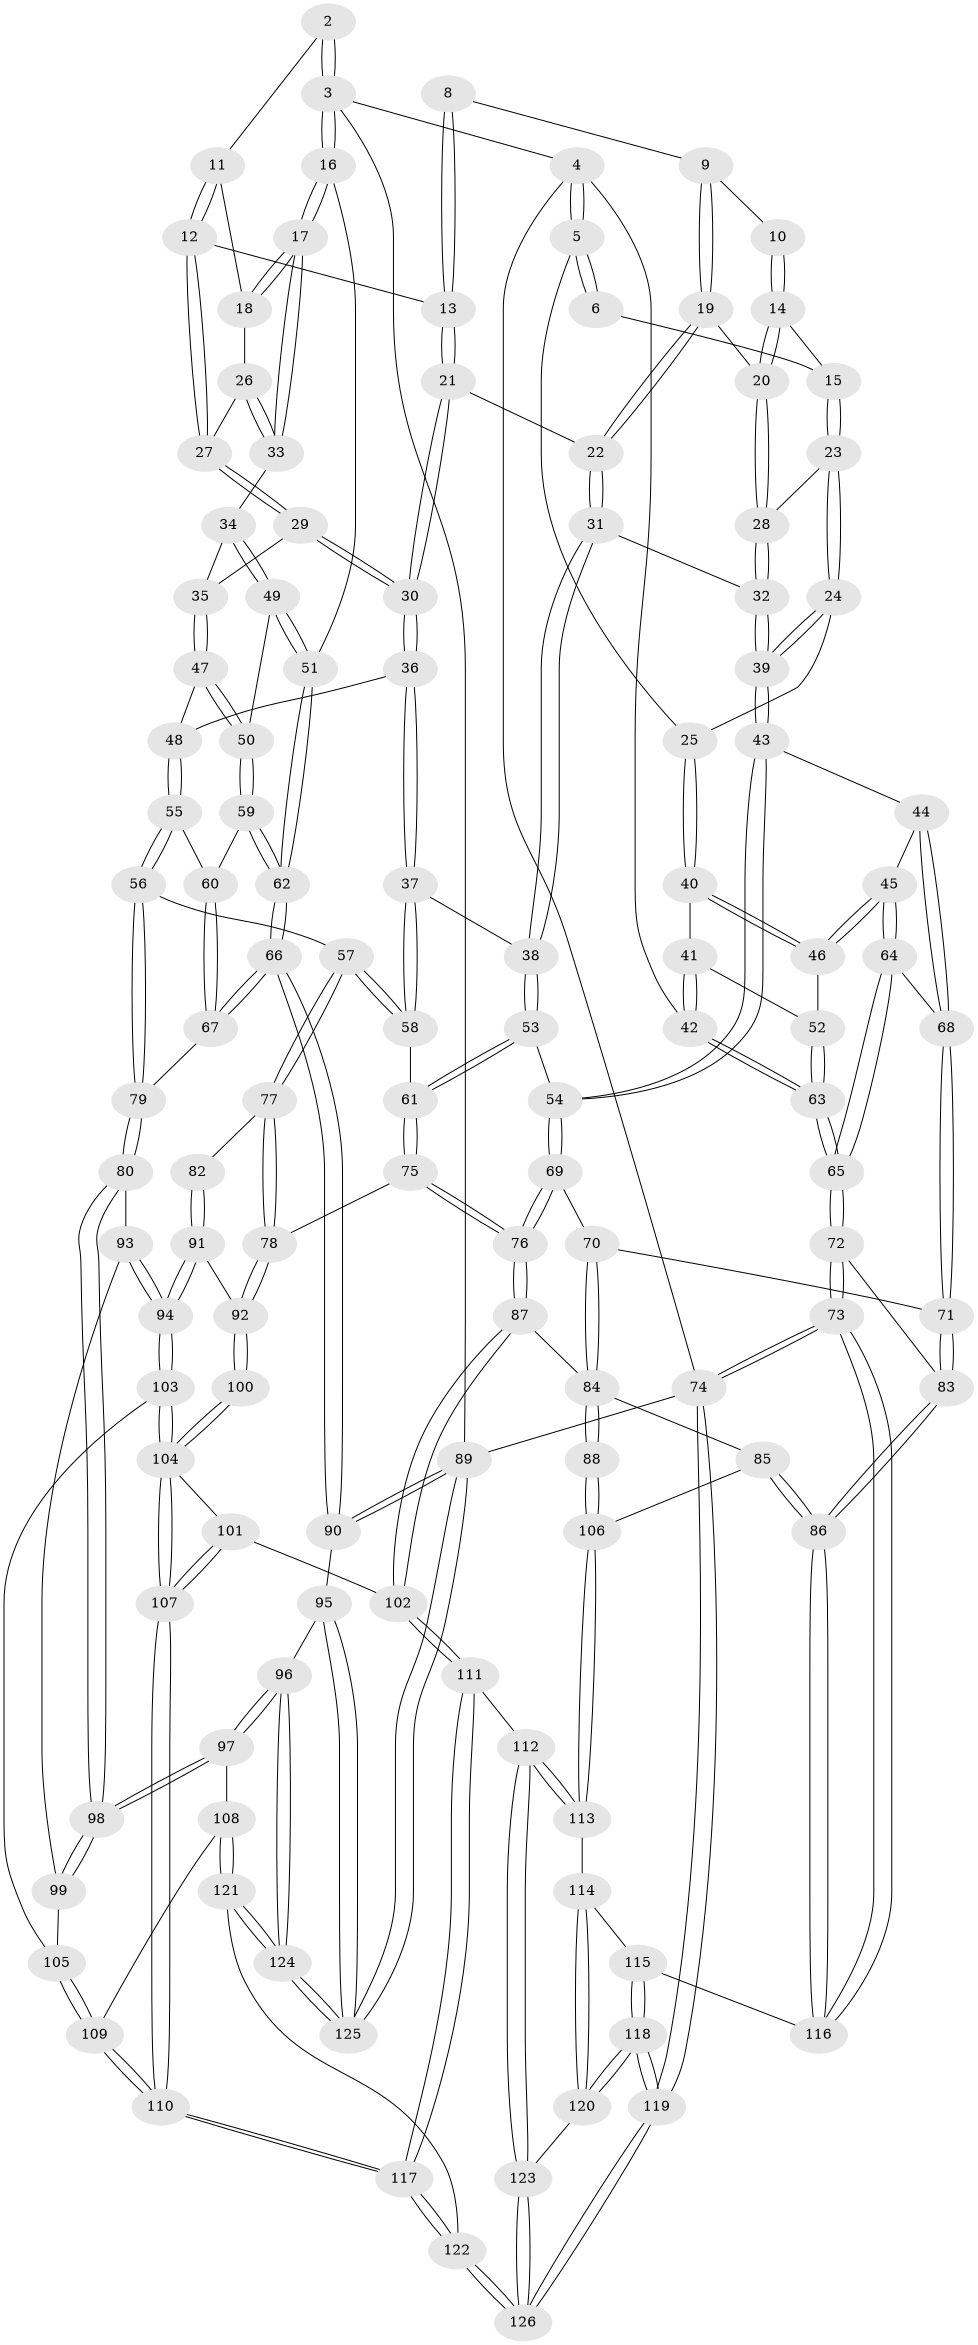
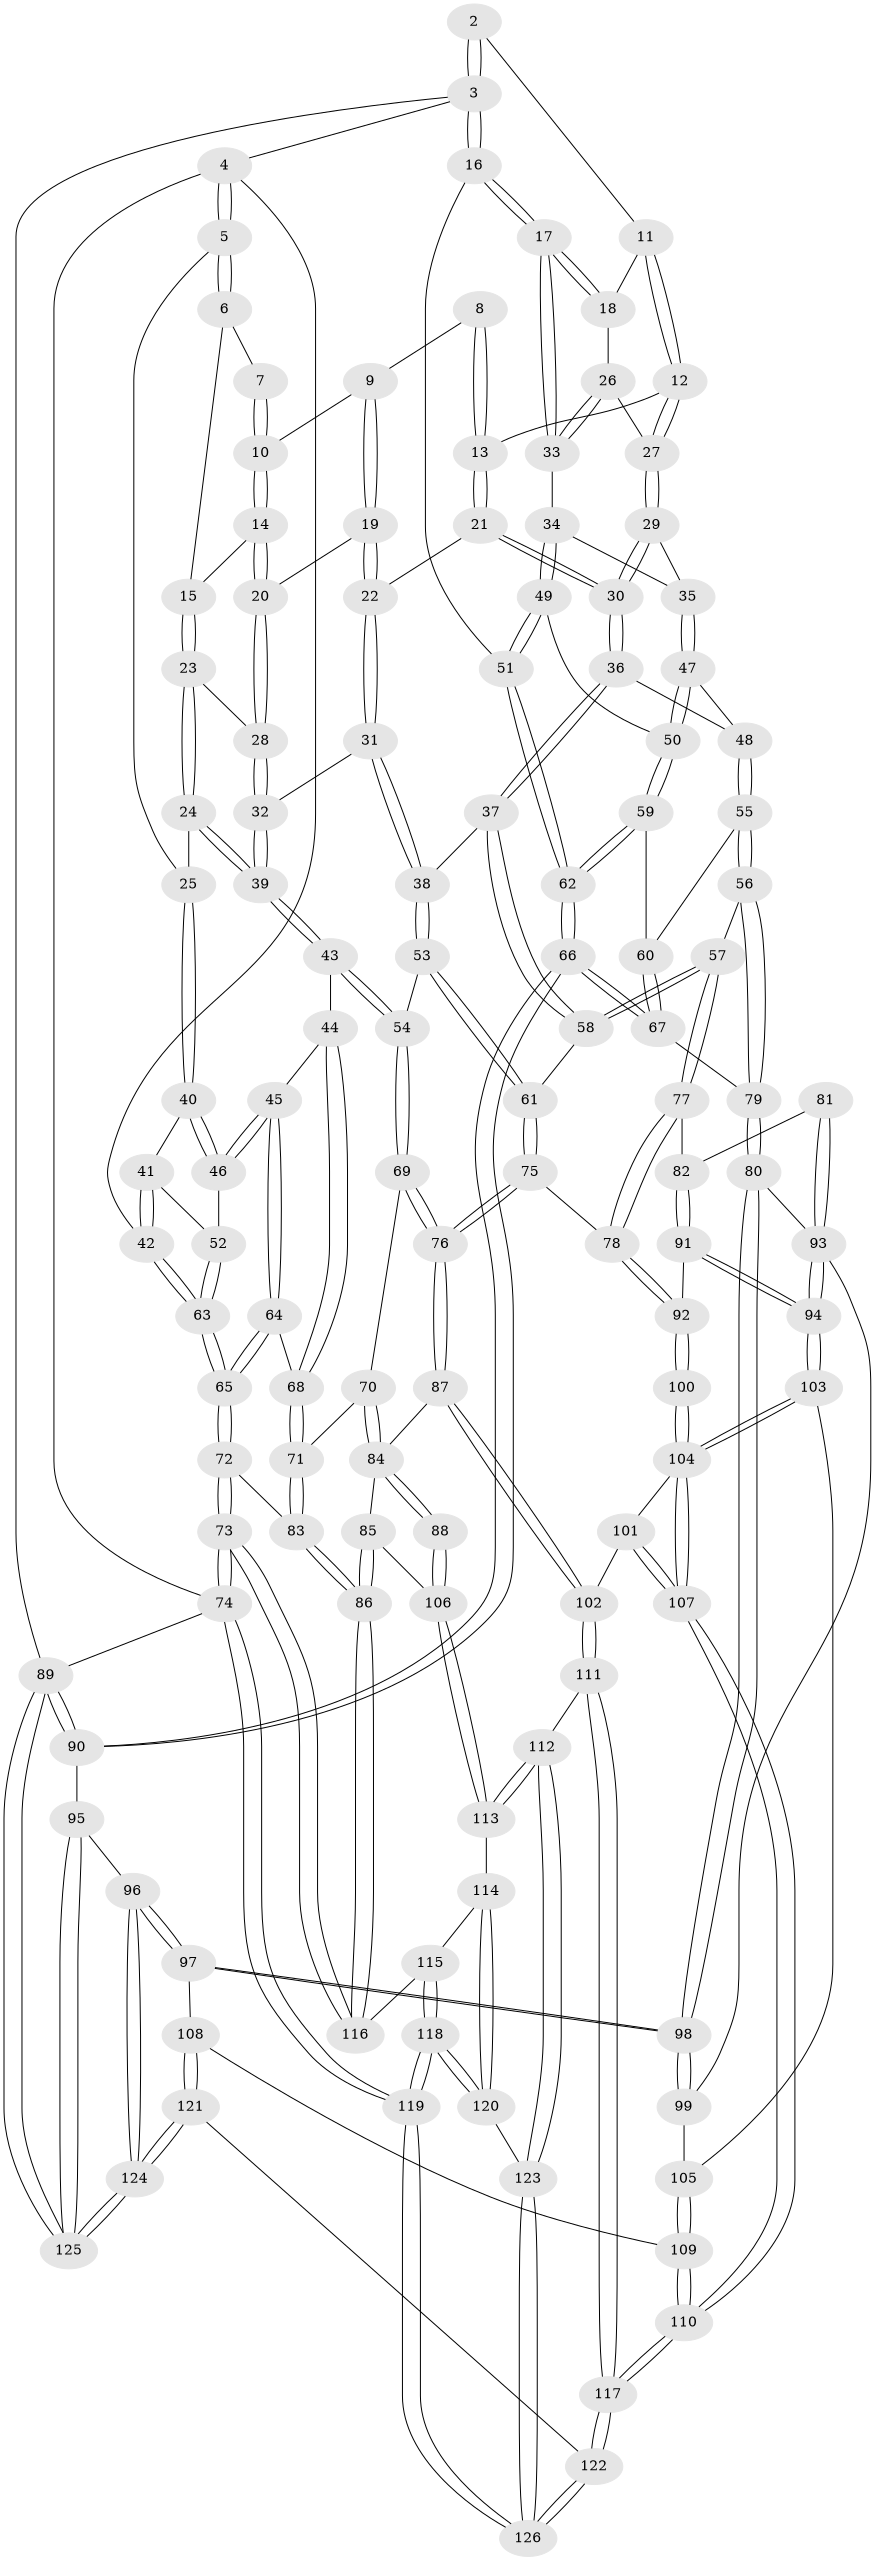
node "7": added
node "81": added
